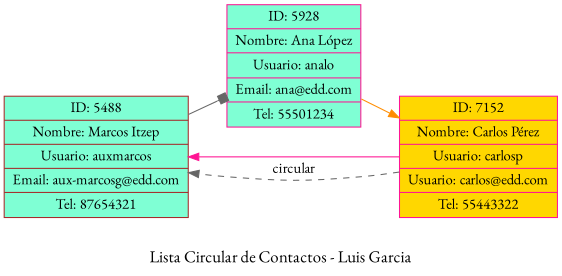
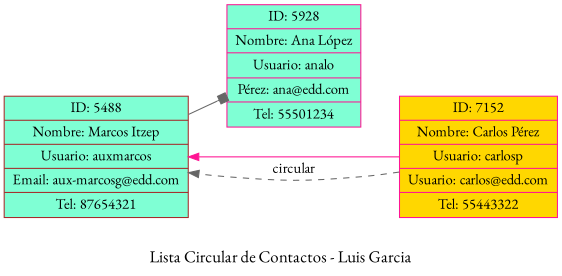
node "ID: 5928": text "Email: ana@edd.com" -> "Pérez: ana@edd.com"
edge "ID: 5928" -> "ID: 7152": removed
